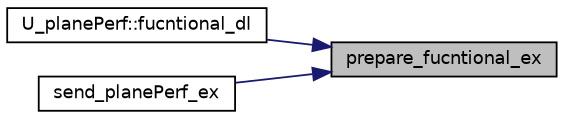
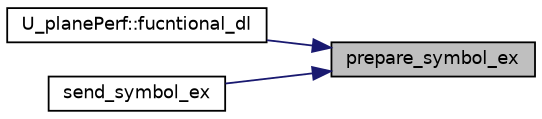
node "prepare_fucntional_ex": label "prepare_fucntional_ex" -> "prepare_symbol_ex"
node "send_planePerf_ex": label "send_planePerf_ex" -> "send_symbol_ex"
